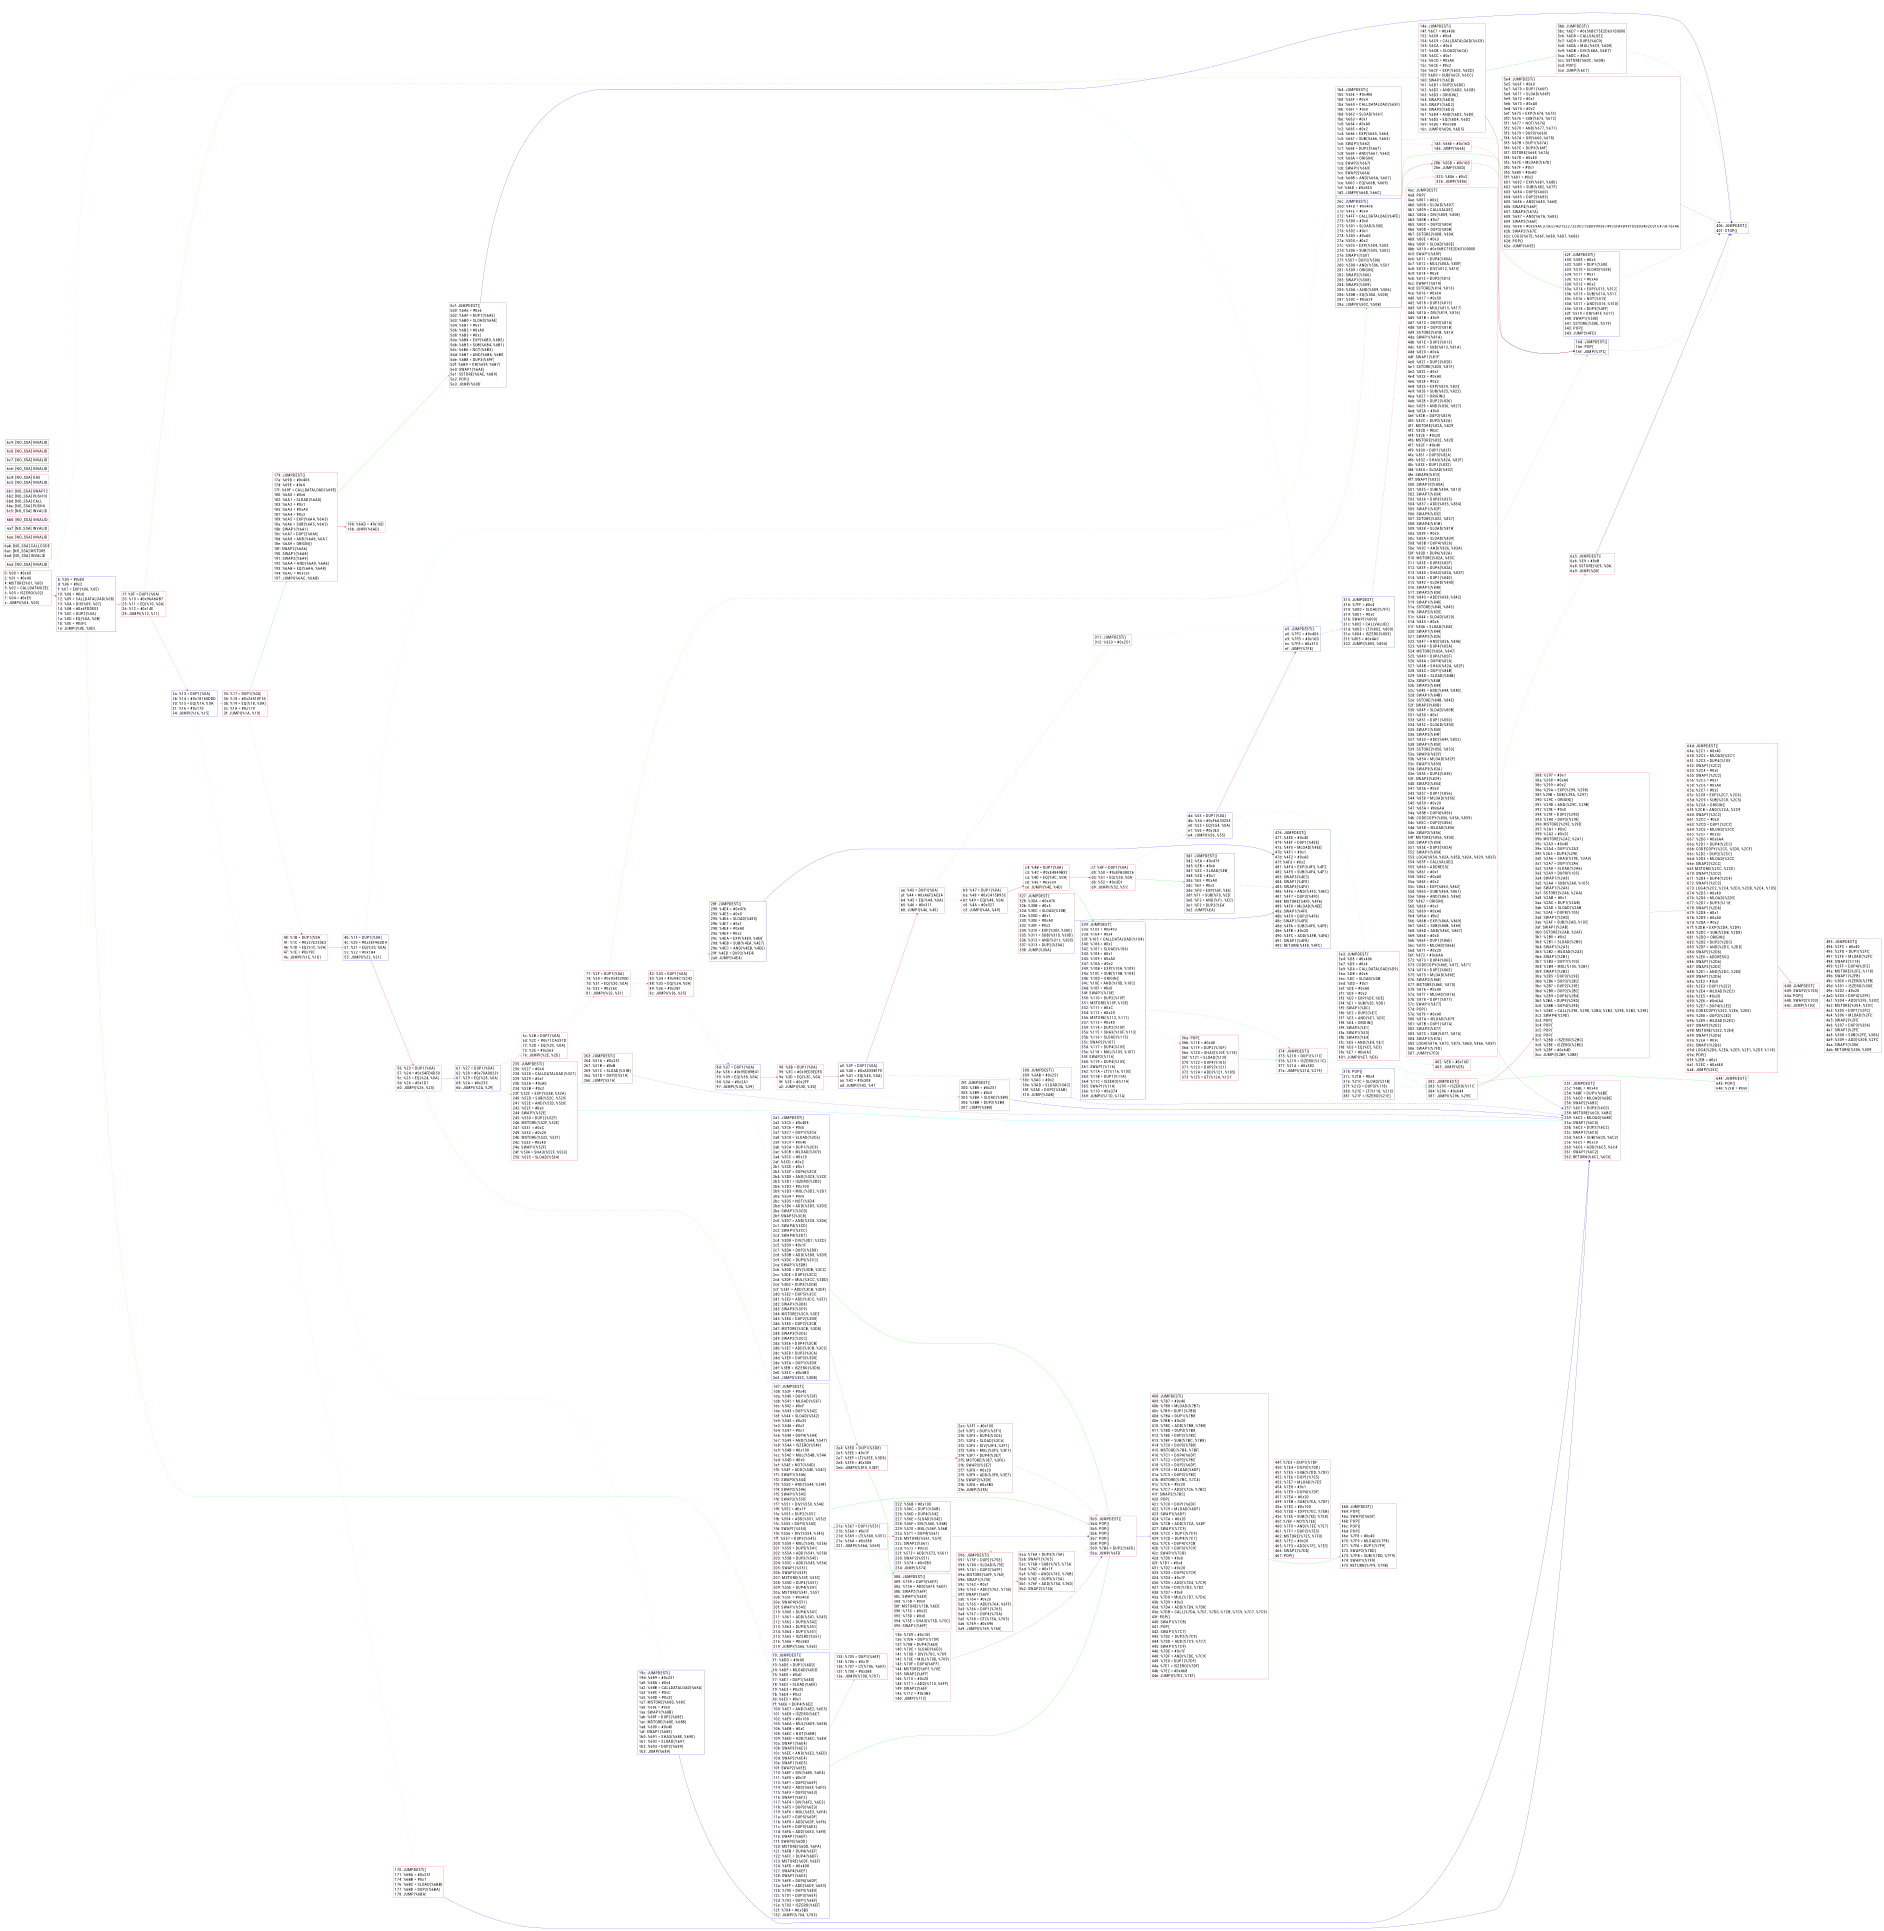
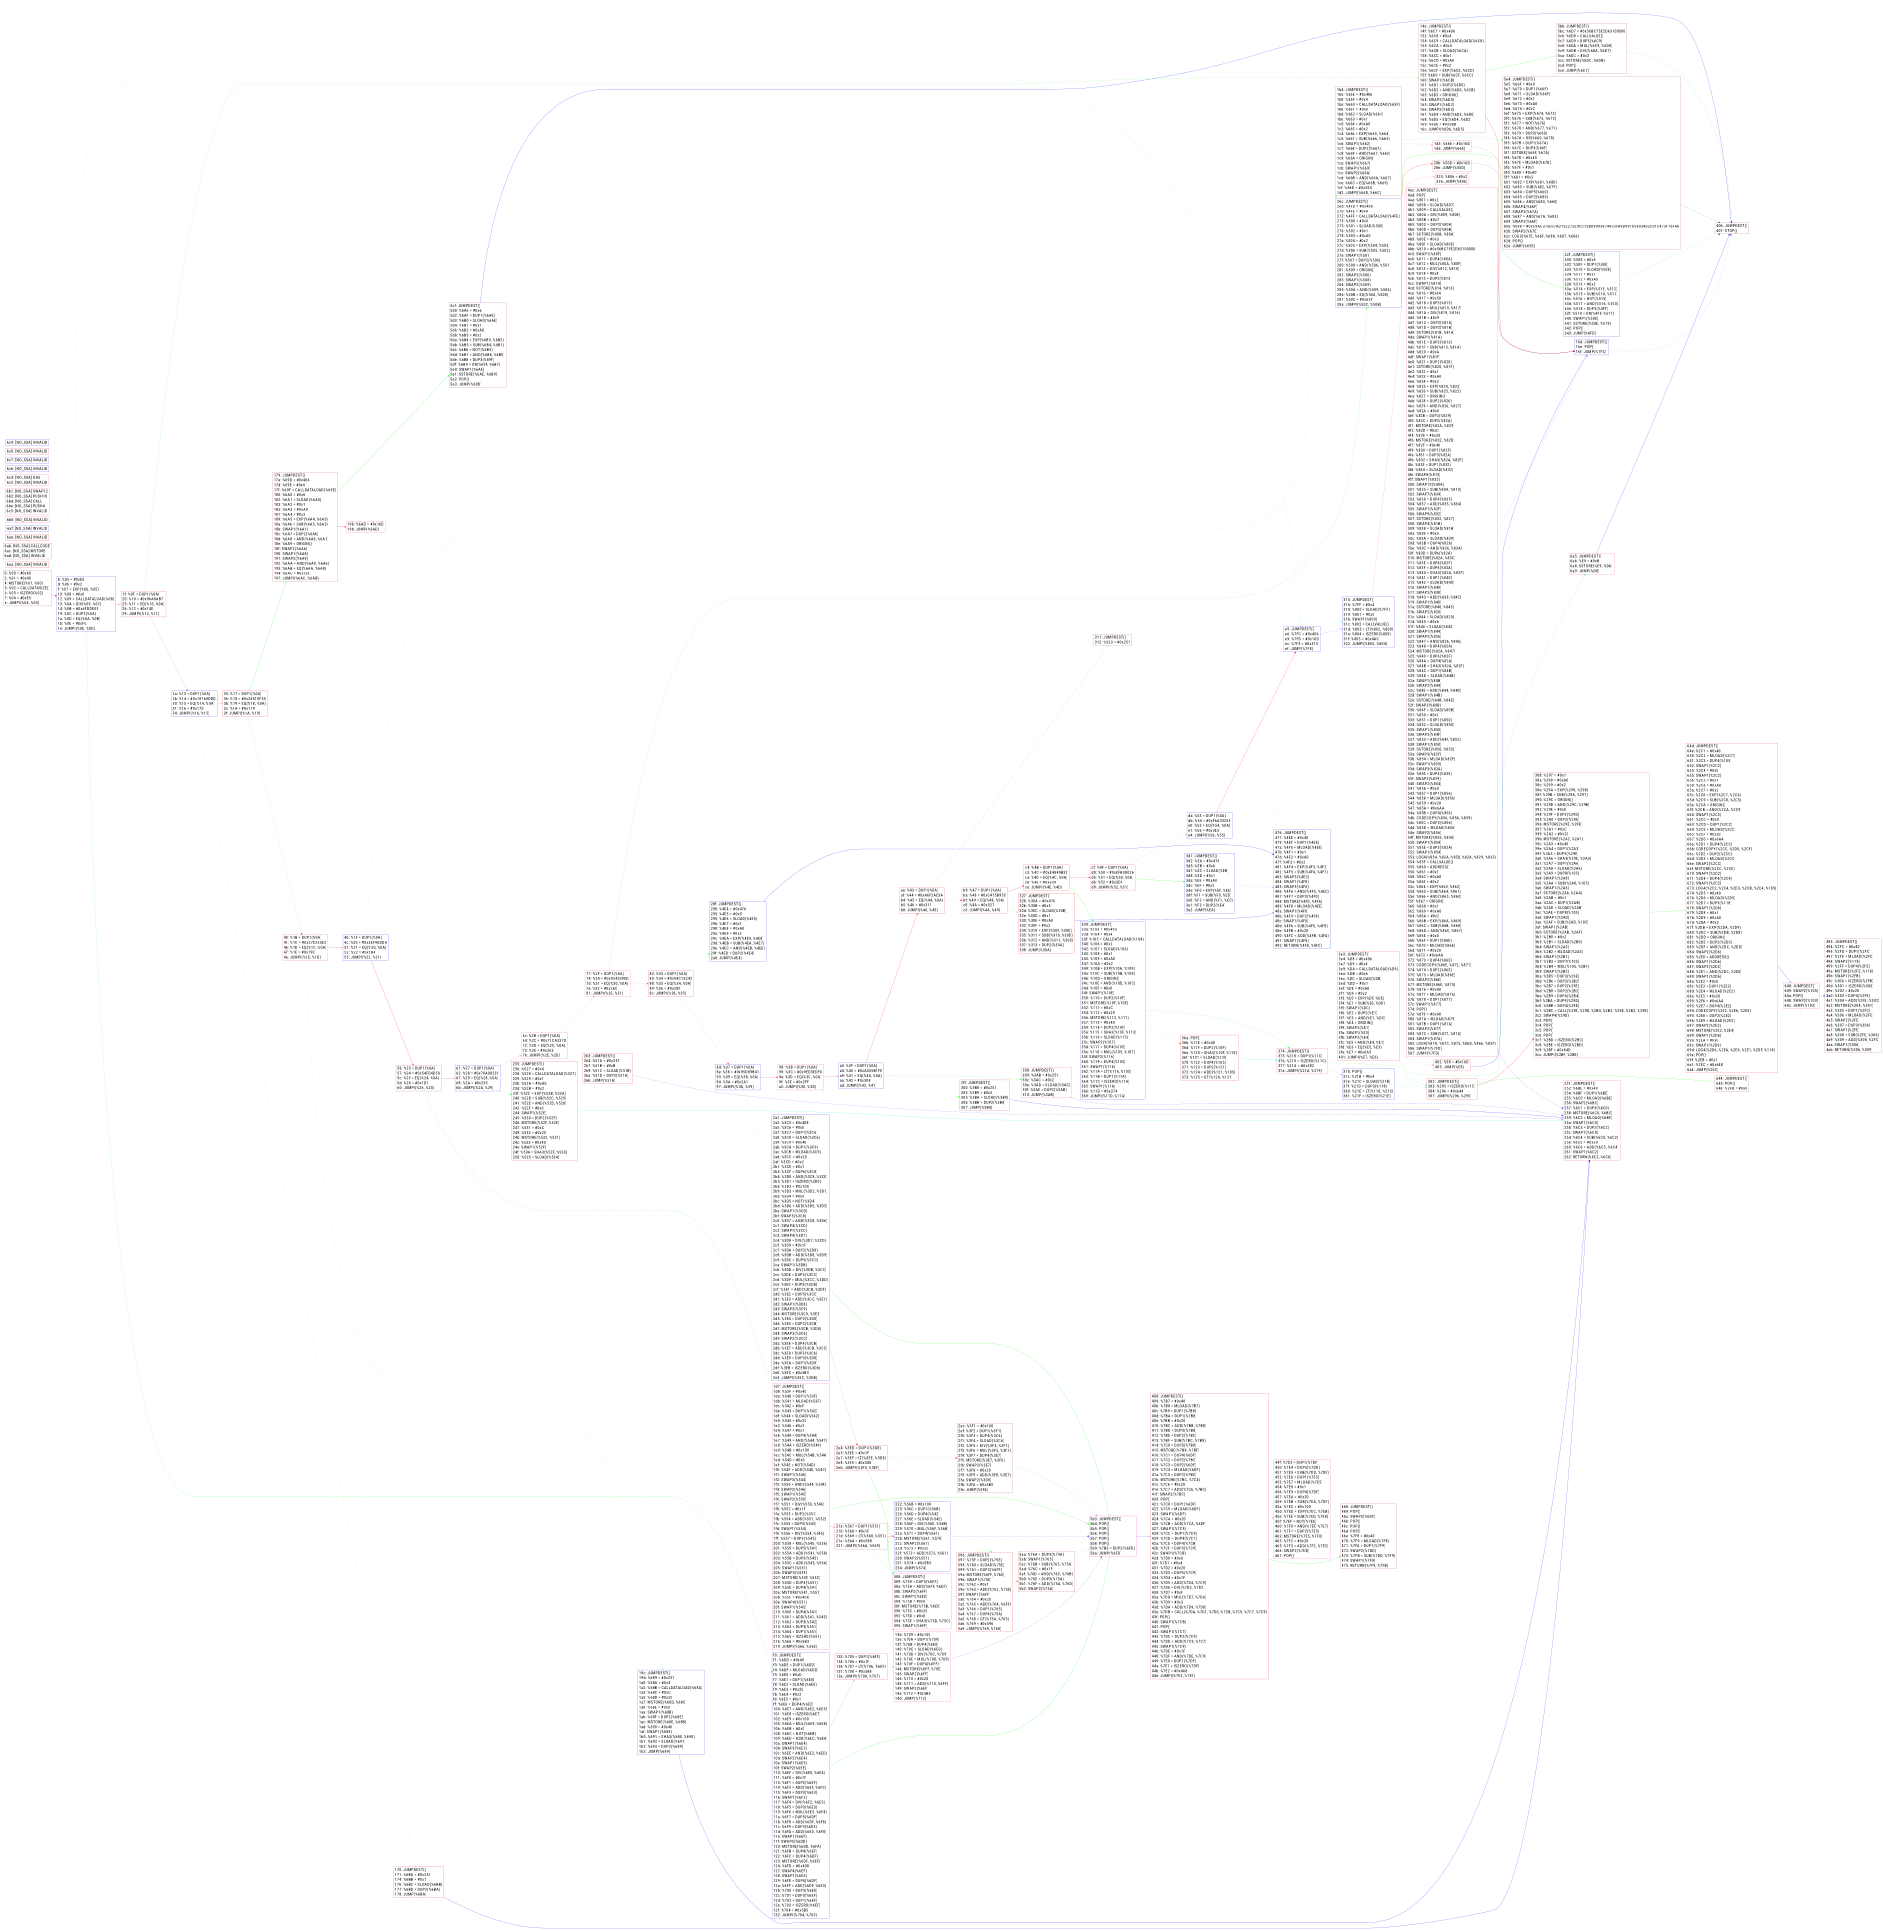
edge "402: %E8 = #0x16D 405: JUMP(%E8)" -> "16d: JUMPDEST() 16e: POP() 16f: JUMP(%7FC)": added
